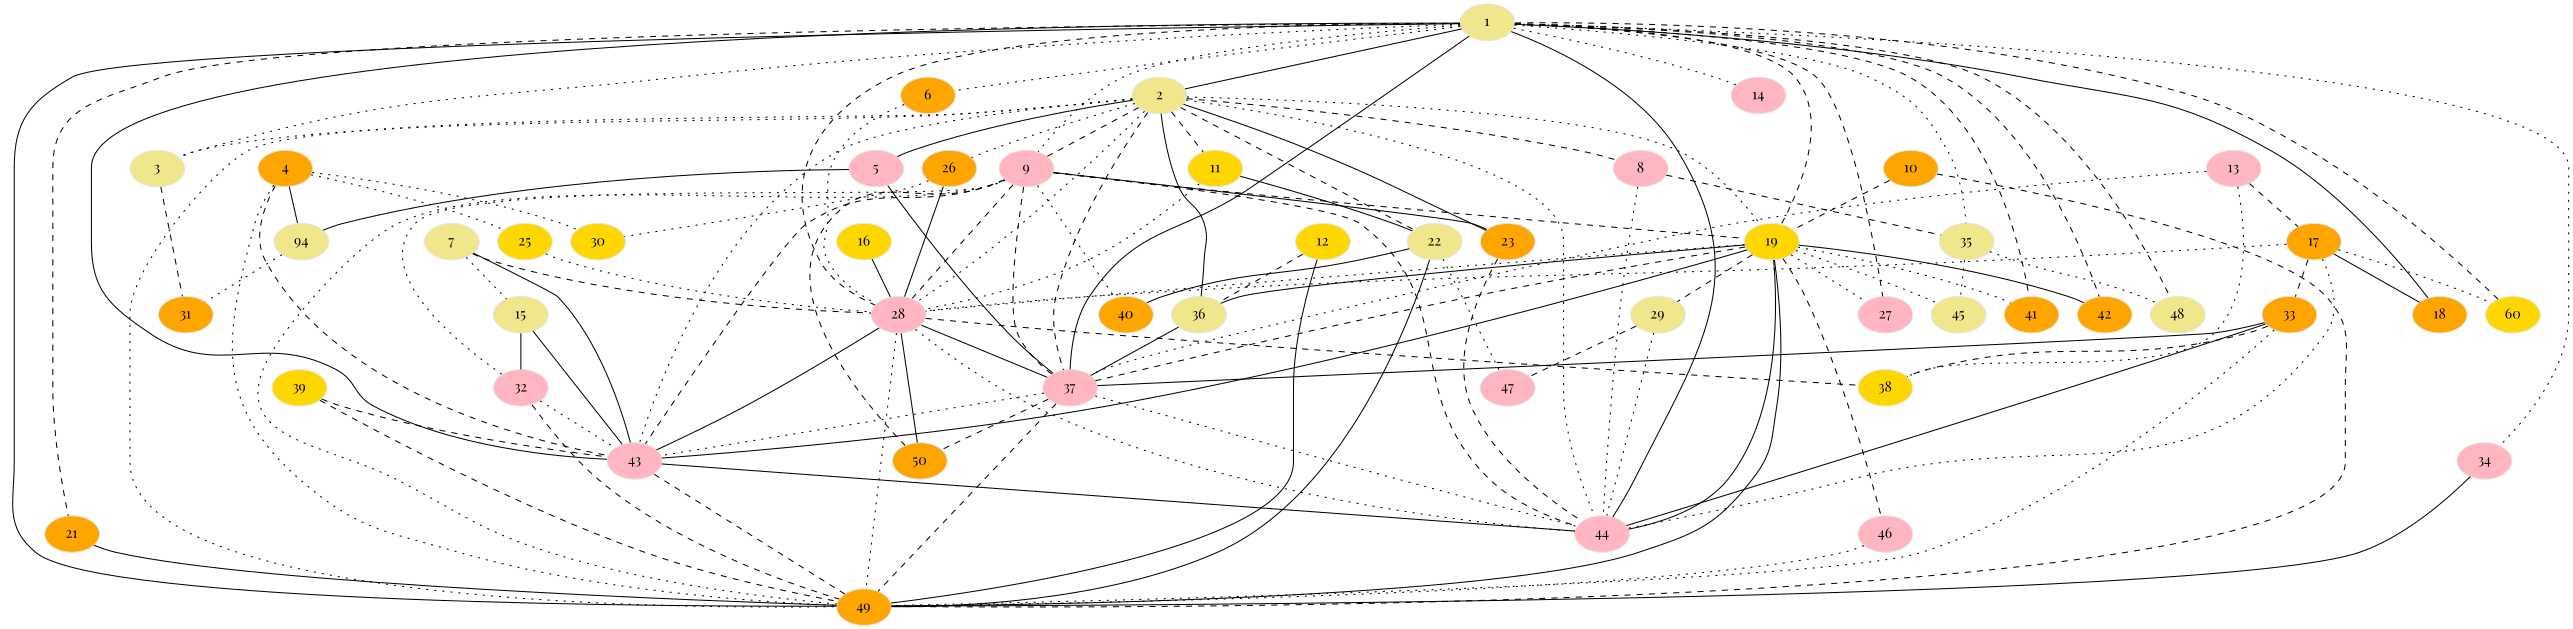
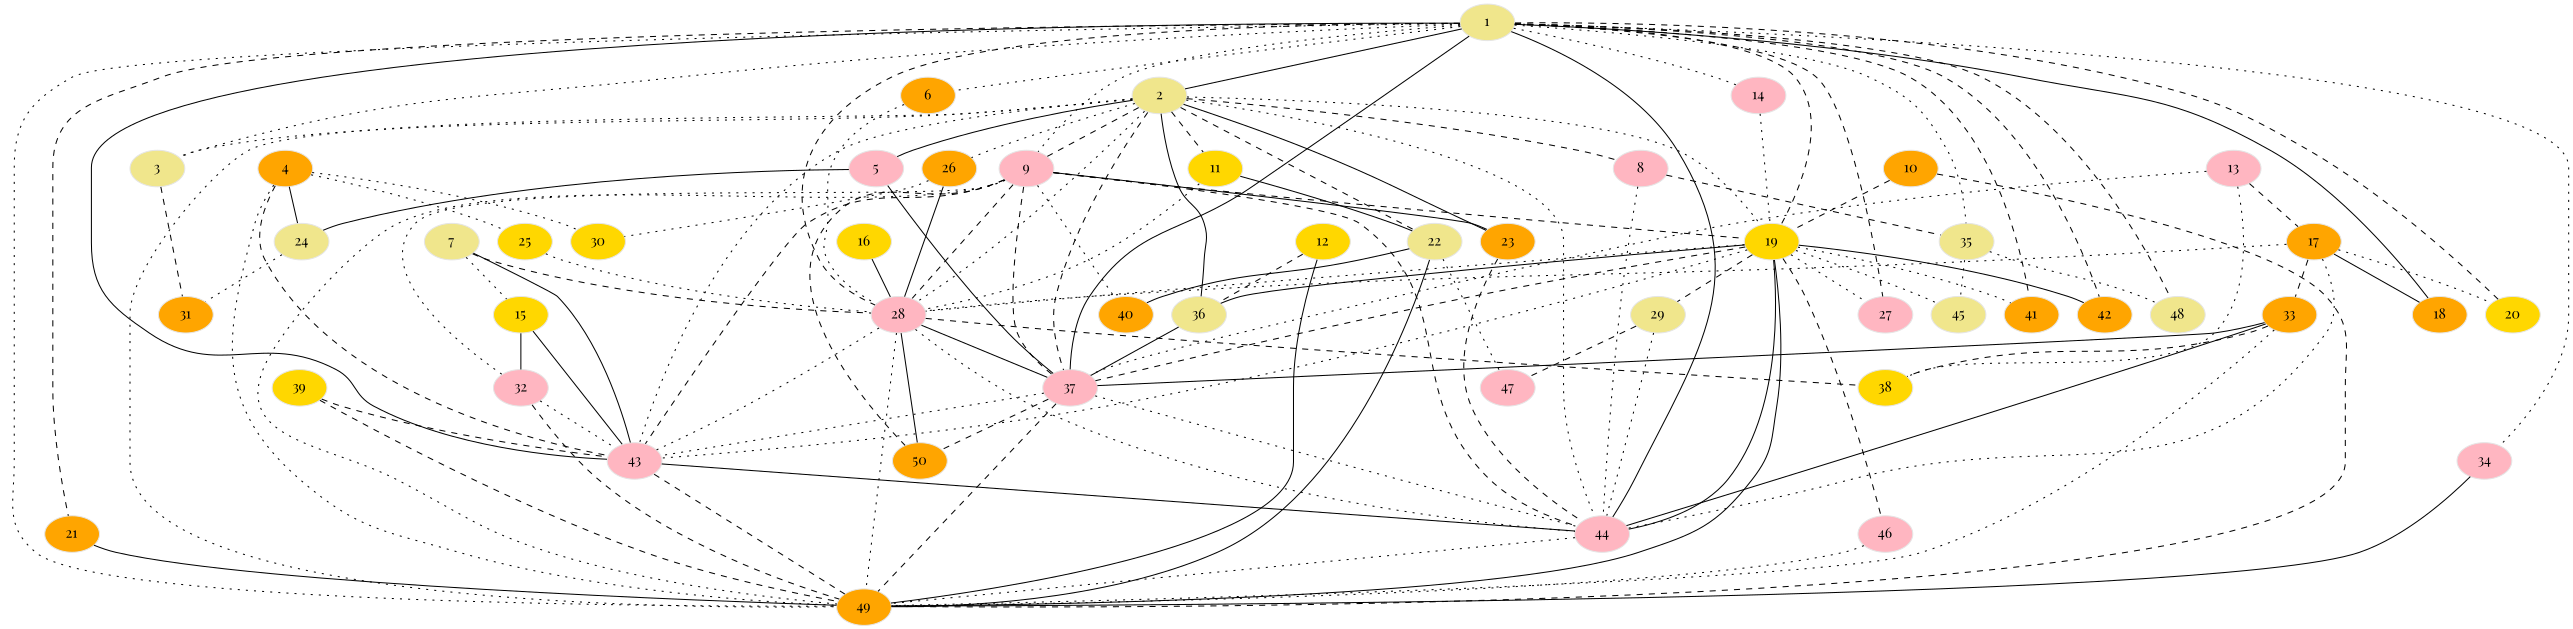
edge "1" -- "49": style solid -> dotted
edge "14" -- "19": added
node "94": label "94" -> "24"
node "15": fillcolor khaki -> gold
node "60": label "60" -> "20"
edge "19" -- "43": style solid -> dotted
edge "28" -- "43": style solid -> dotted
edge "44" -- "49": added
